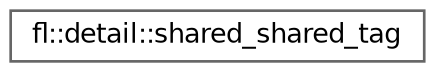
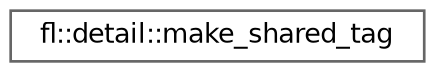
node "fl::detail::shared_shared_tag": label "fl::detail::shared_shared_tag" -> "fl::detail::make_shared_tag"
